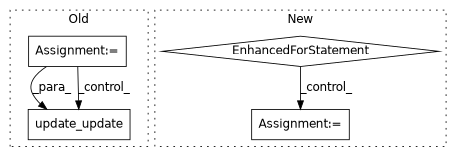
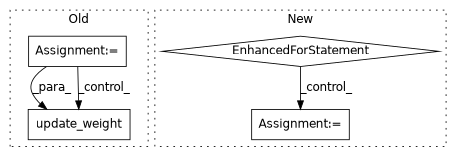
node "update_update": label "update_update" -> "update_weight"
